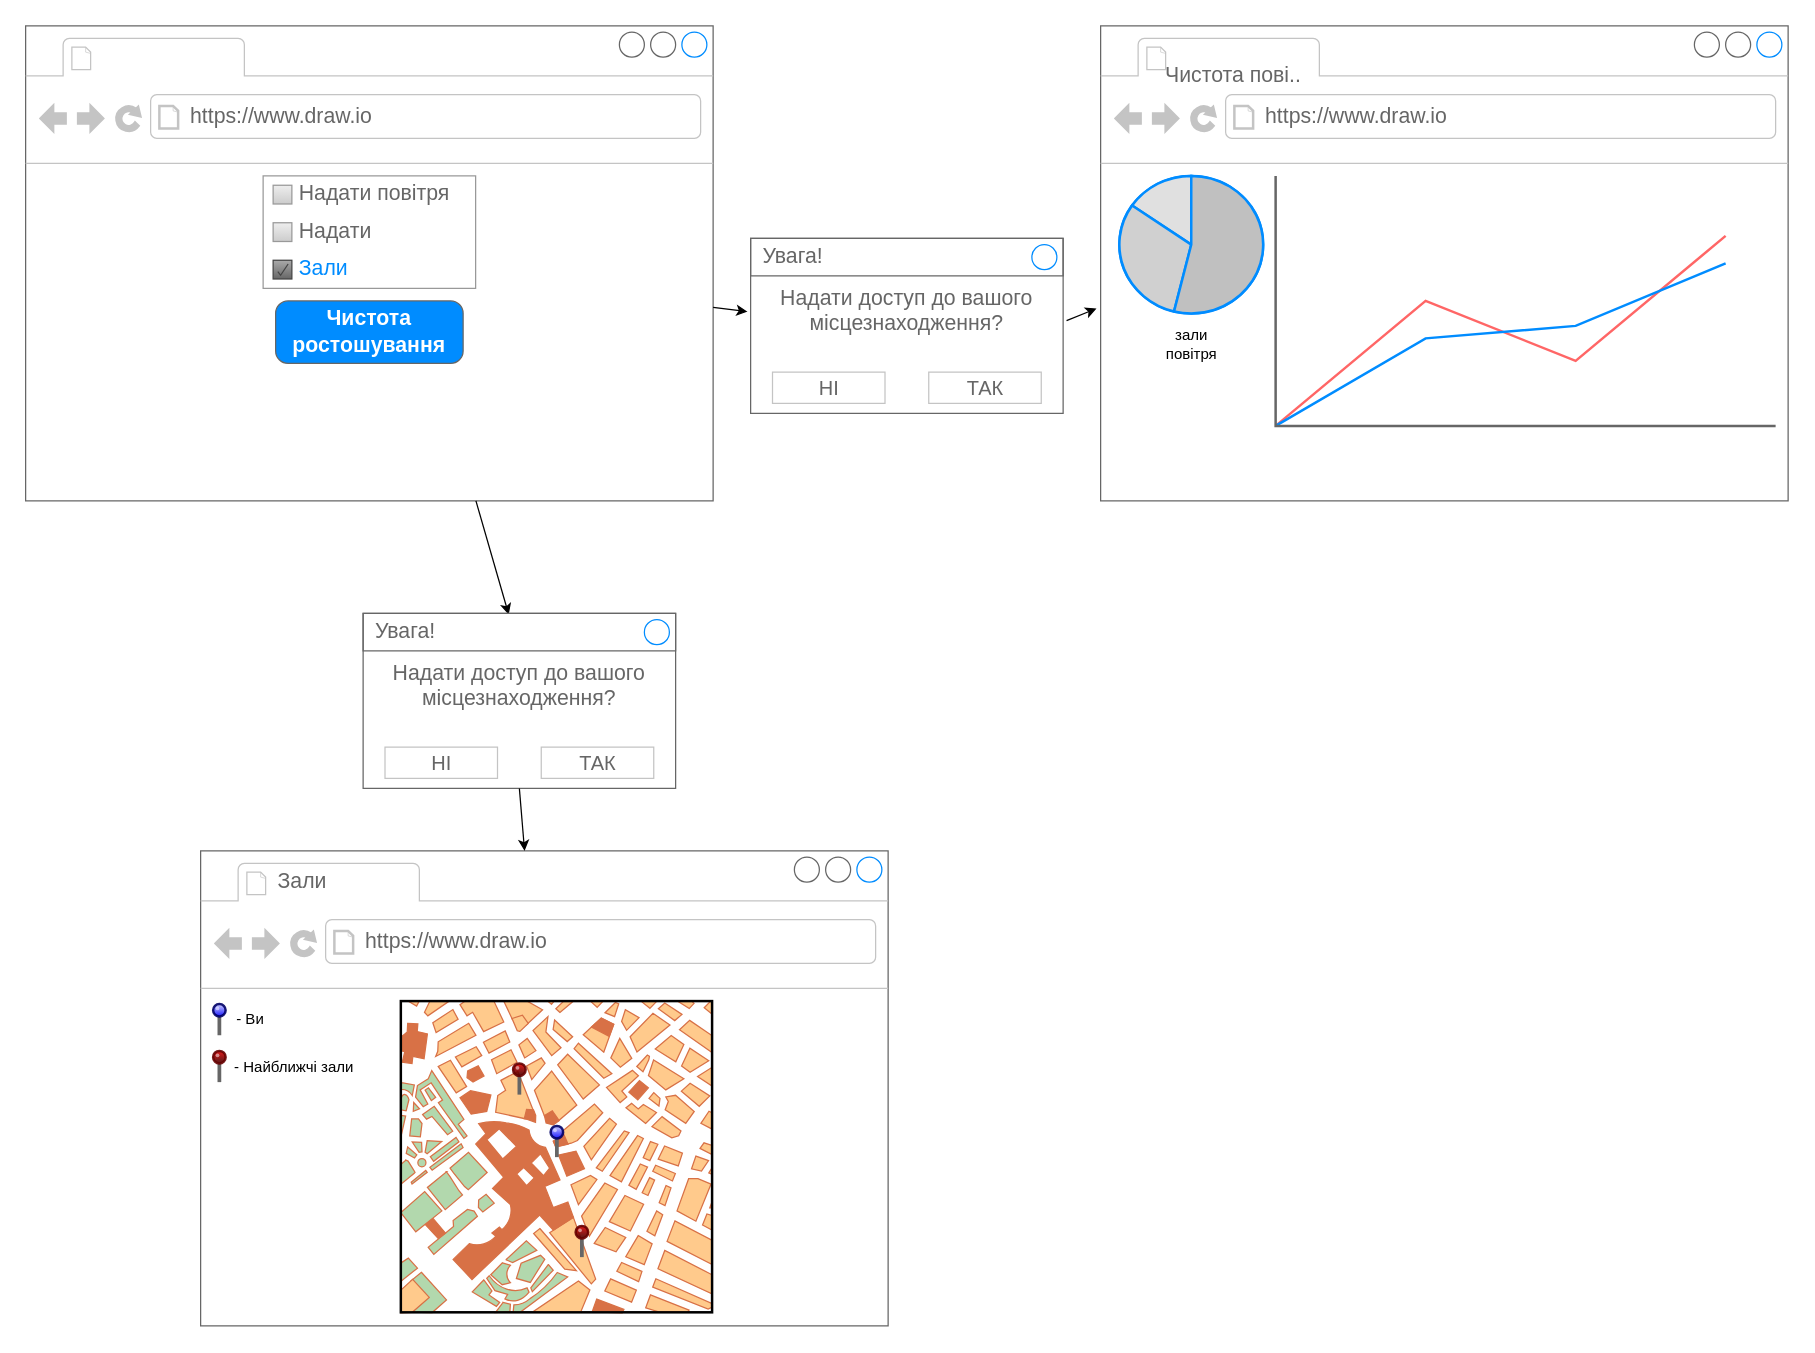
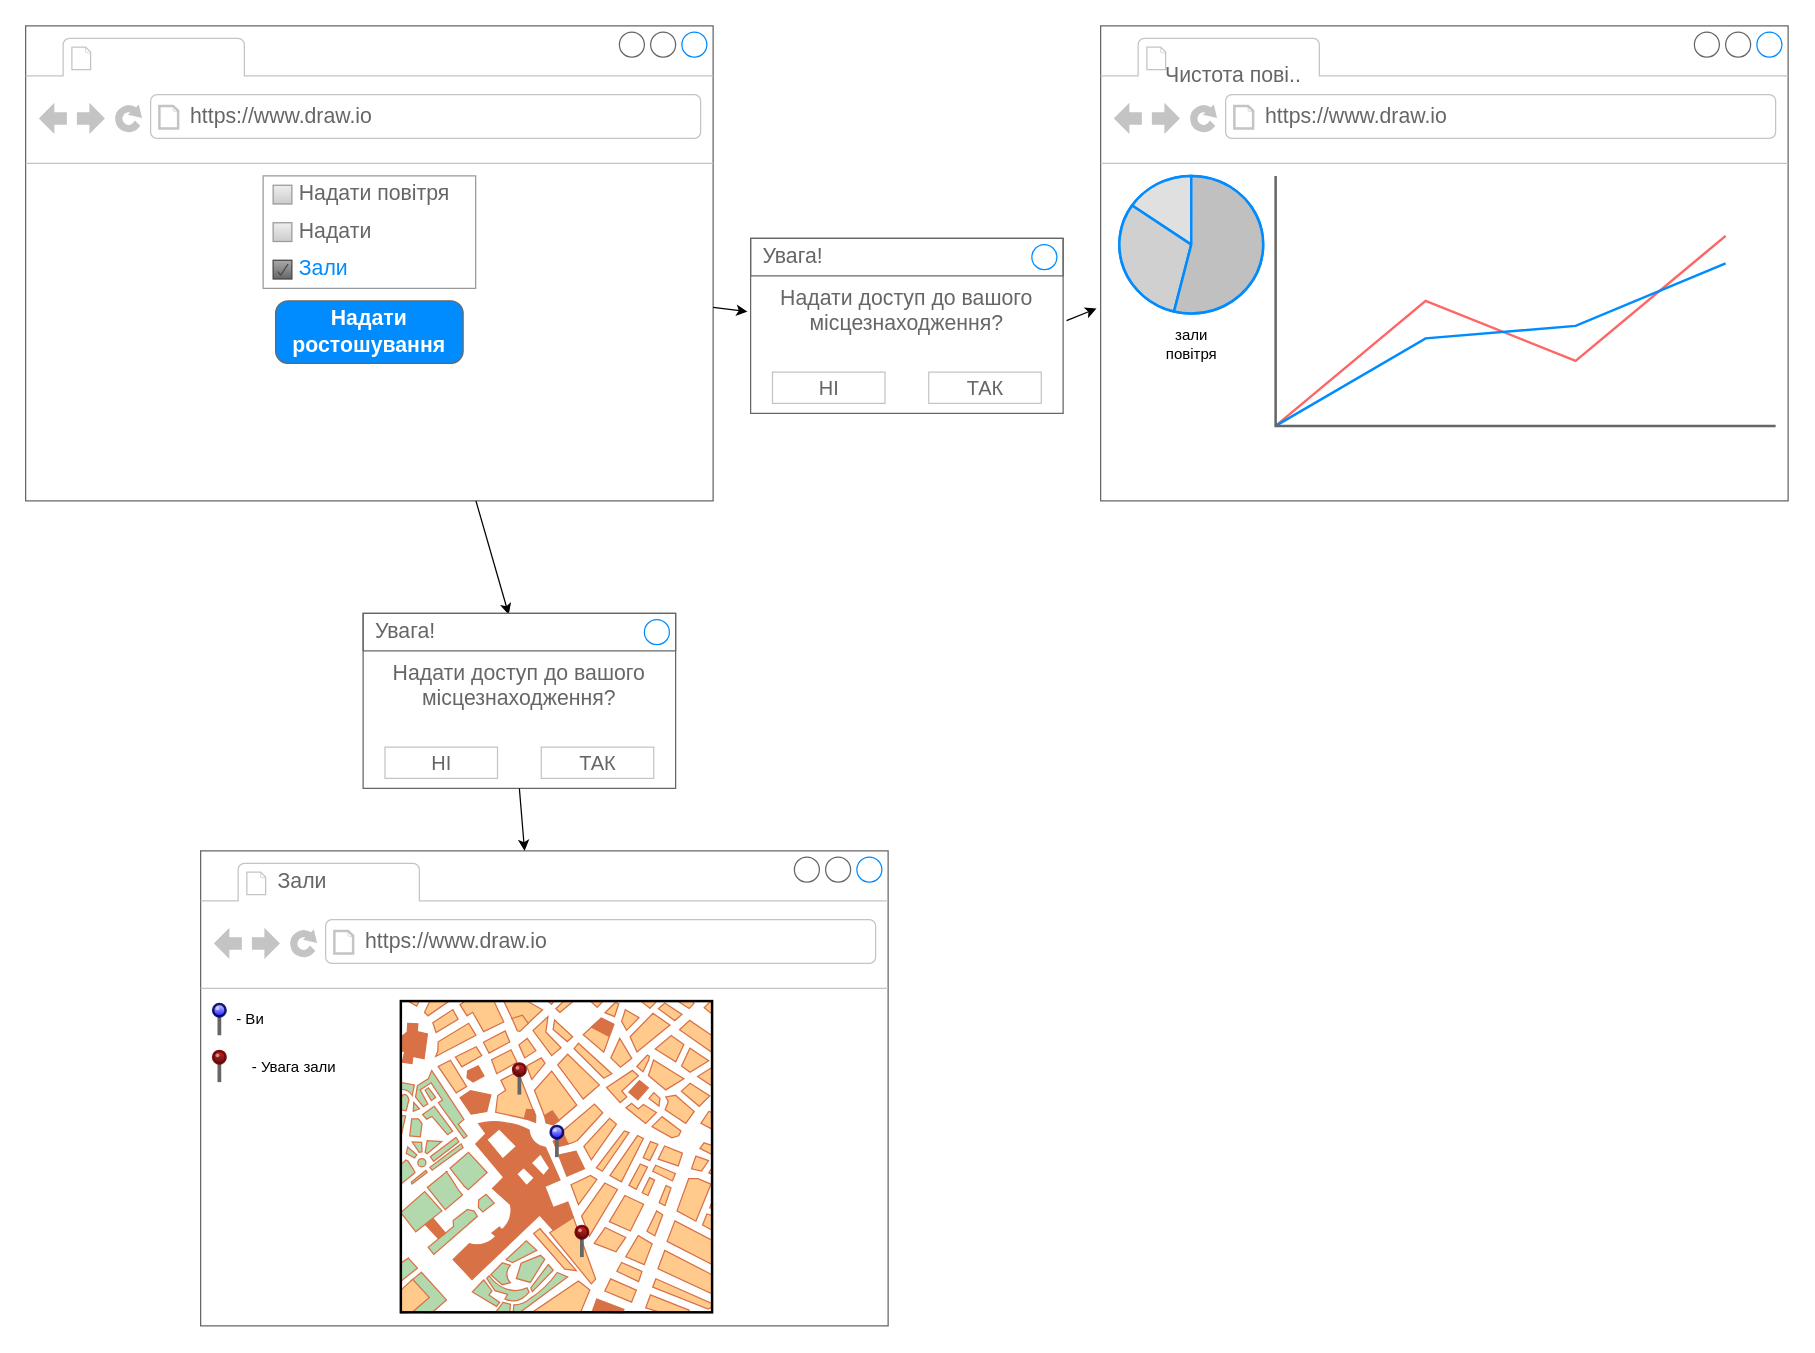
node "Чистота ростошування": label "Чистота ростошування" -> "Надати ростошування"
node "- Найближчі зали": label "- Найближчі зали" -> "- Увага зали"
